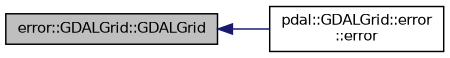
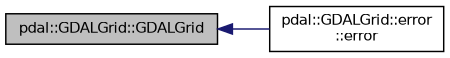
node "error::GDALGrid::GDALGrid": label "error::GDALGrid::GDALGrid" -> "pdal::GDALGrid::GDALGrid"
